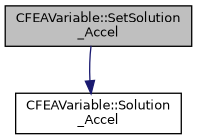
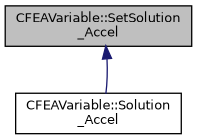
edge "CFEAVariable::SetSolution _Accel" -> "CFEAVariable::Solution _Accel": reversed
